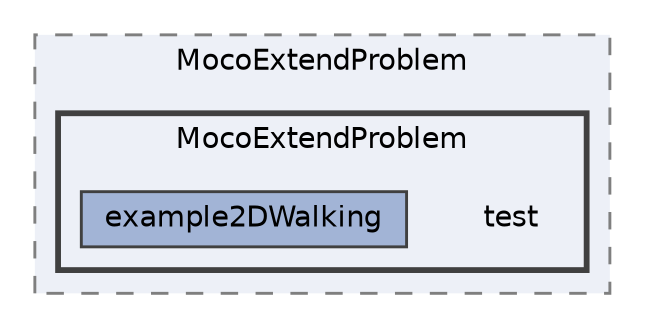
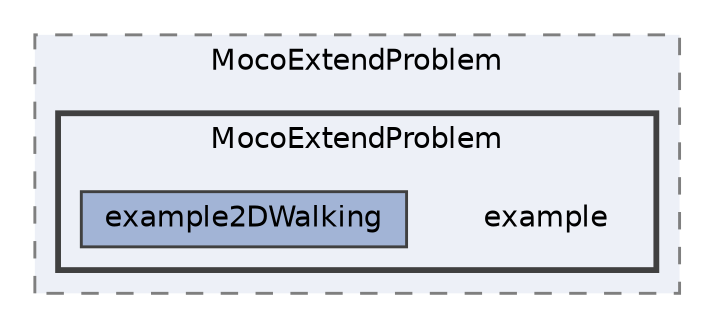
node "test": label "test" -> "example"
